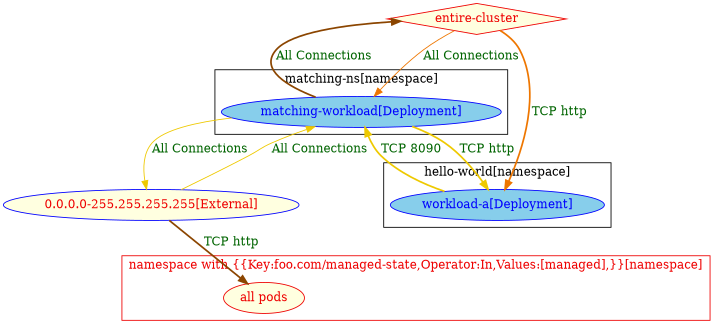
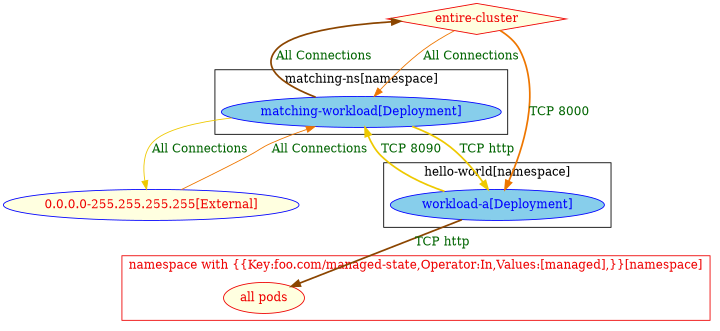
edge "entire-cluster" -> "workload-a[Deployment]": label "TCP http" -> "TCP 8000"
edge "0.0.0.0-255.255.255.255[External]" -> "matching-workload[Deployment]": color gold2 -> darkorange2
edge "0.0.0.0-255.255.255.255[External]" -> "all pods": now "workload-a[Deployment]" -> "all pods"
